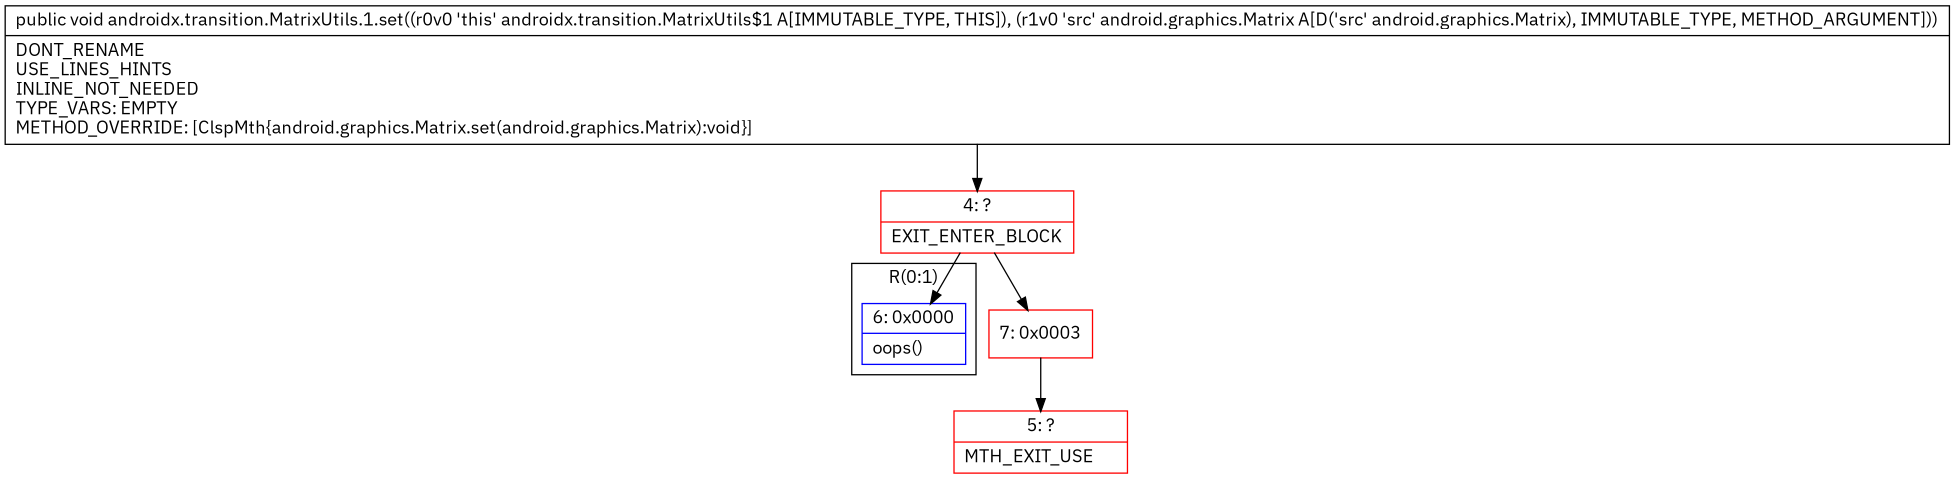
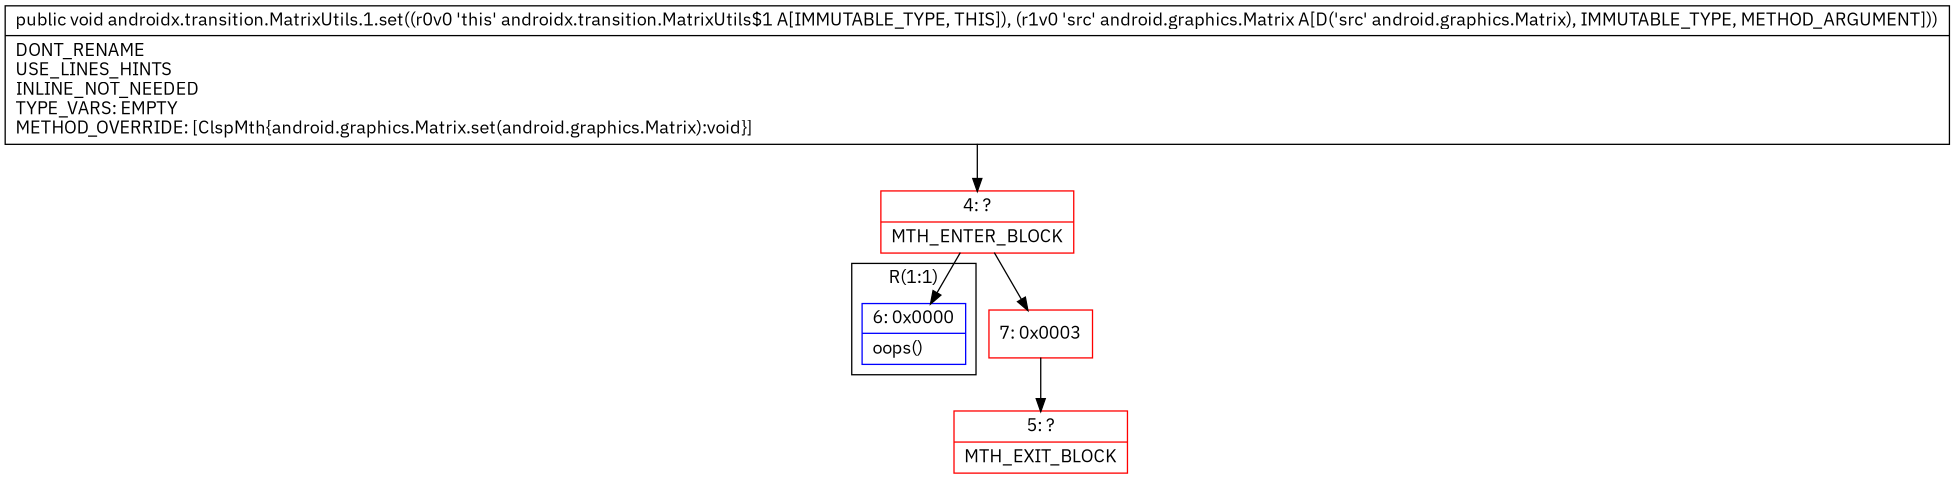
node "4: ?": text "EXIT_ENTER_BLOCK" -> "MTH_ENTER_BLOCK"
cluster "R(0:1)": label "R(0:1)" -> "R(1:1)"
node "5: ?": text "MTH_EXIT_USE" -> "MTH_EXIT_BLOCK"
